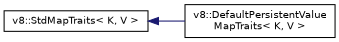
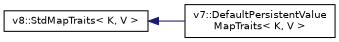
node "v8::DefaultPersistentValue MapTraits< K, V >": label "v8::DefaultPersistentValue MapTraits< K, V >" -> "v7::DefaultPersistentValue MapTraits< K, V >"
